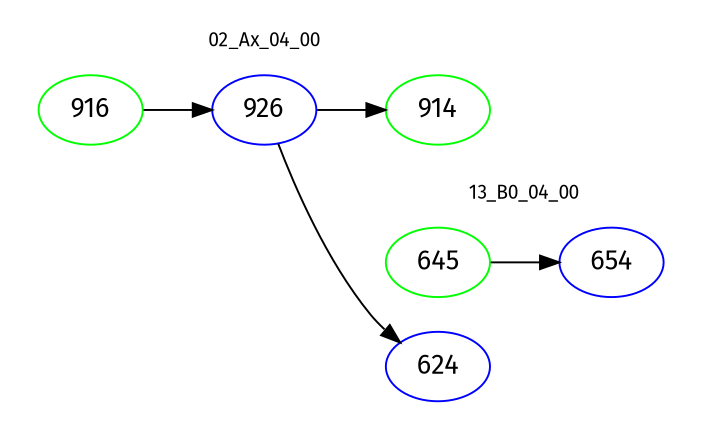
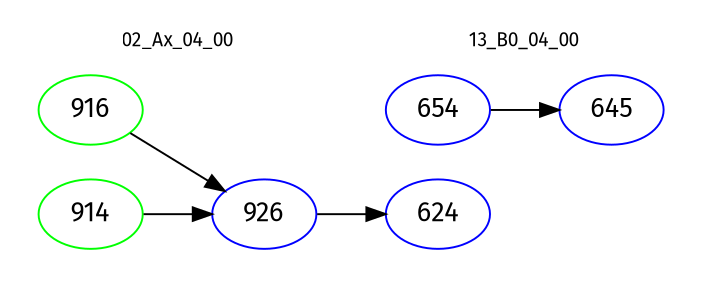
edge "926" -> "914": reversed
node "645": color green -> blue
edge "645" -> "654": reversed
